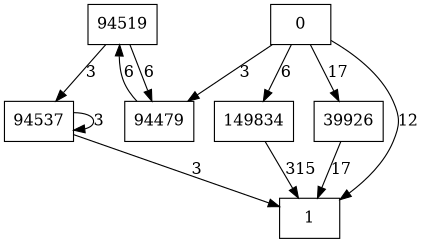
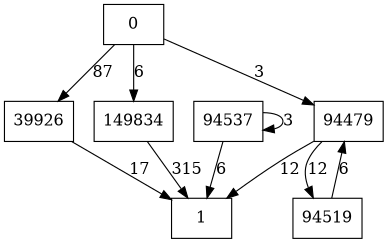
edge "94519" -> "94537": removed, label "3"
edge "94479" -> "94519": label "6" -> "12"
edge "0" -> "39926": label "17" -> "87"
edge "0" -> "1": now "94479" -> "1"
edge "94537" -> "1": label "3" -> "6"
